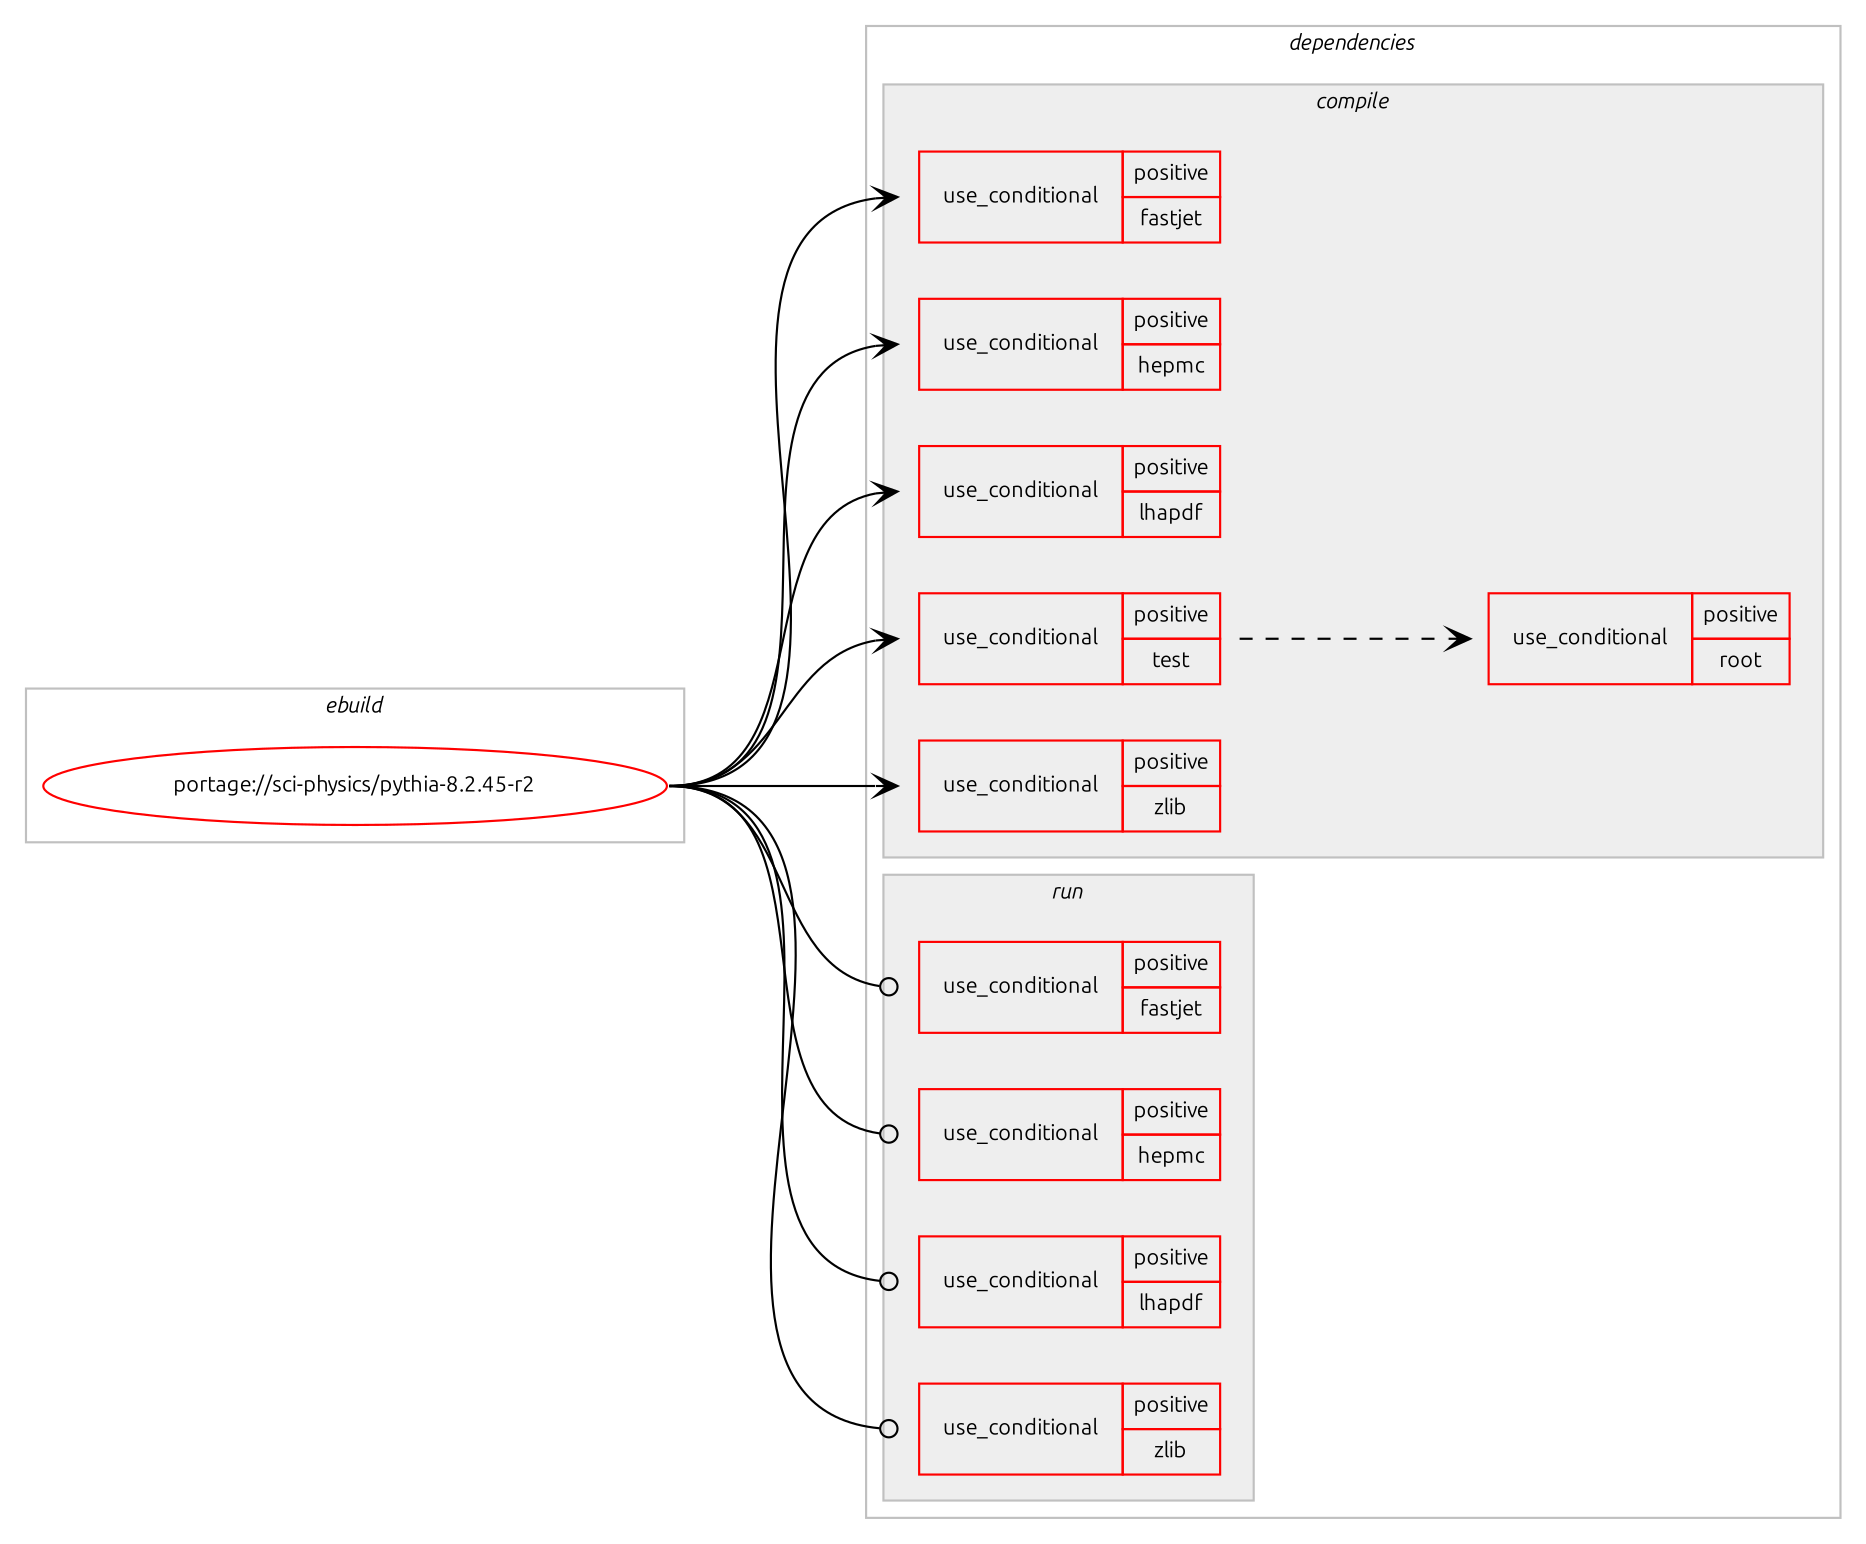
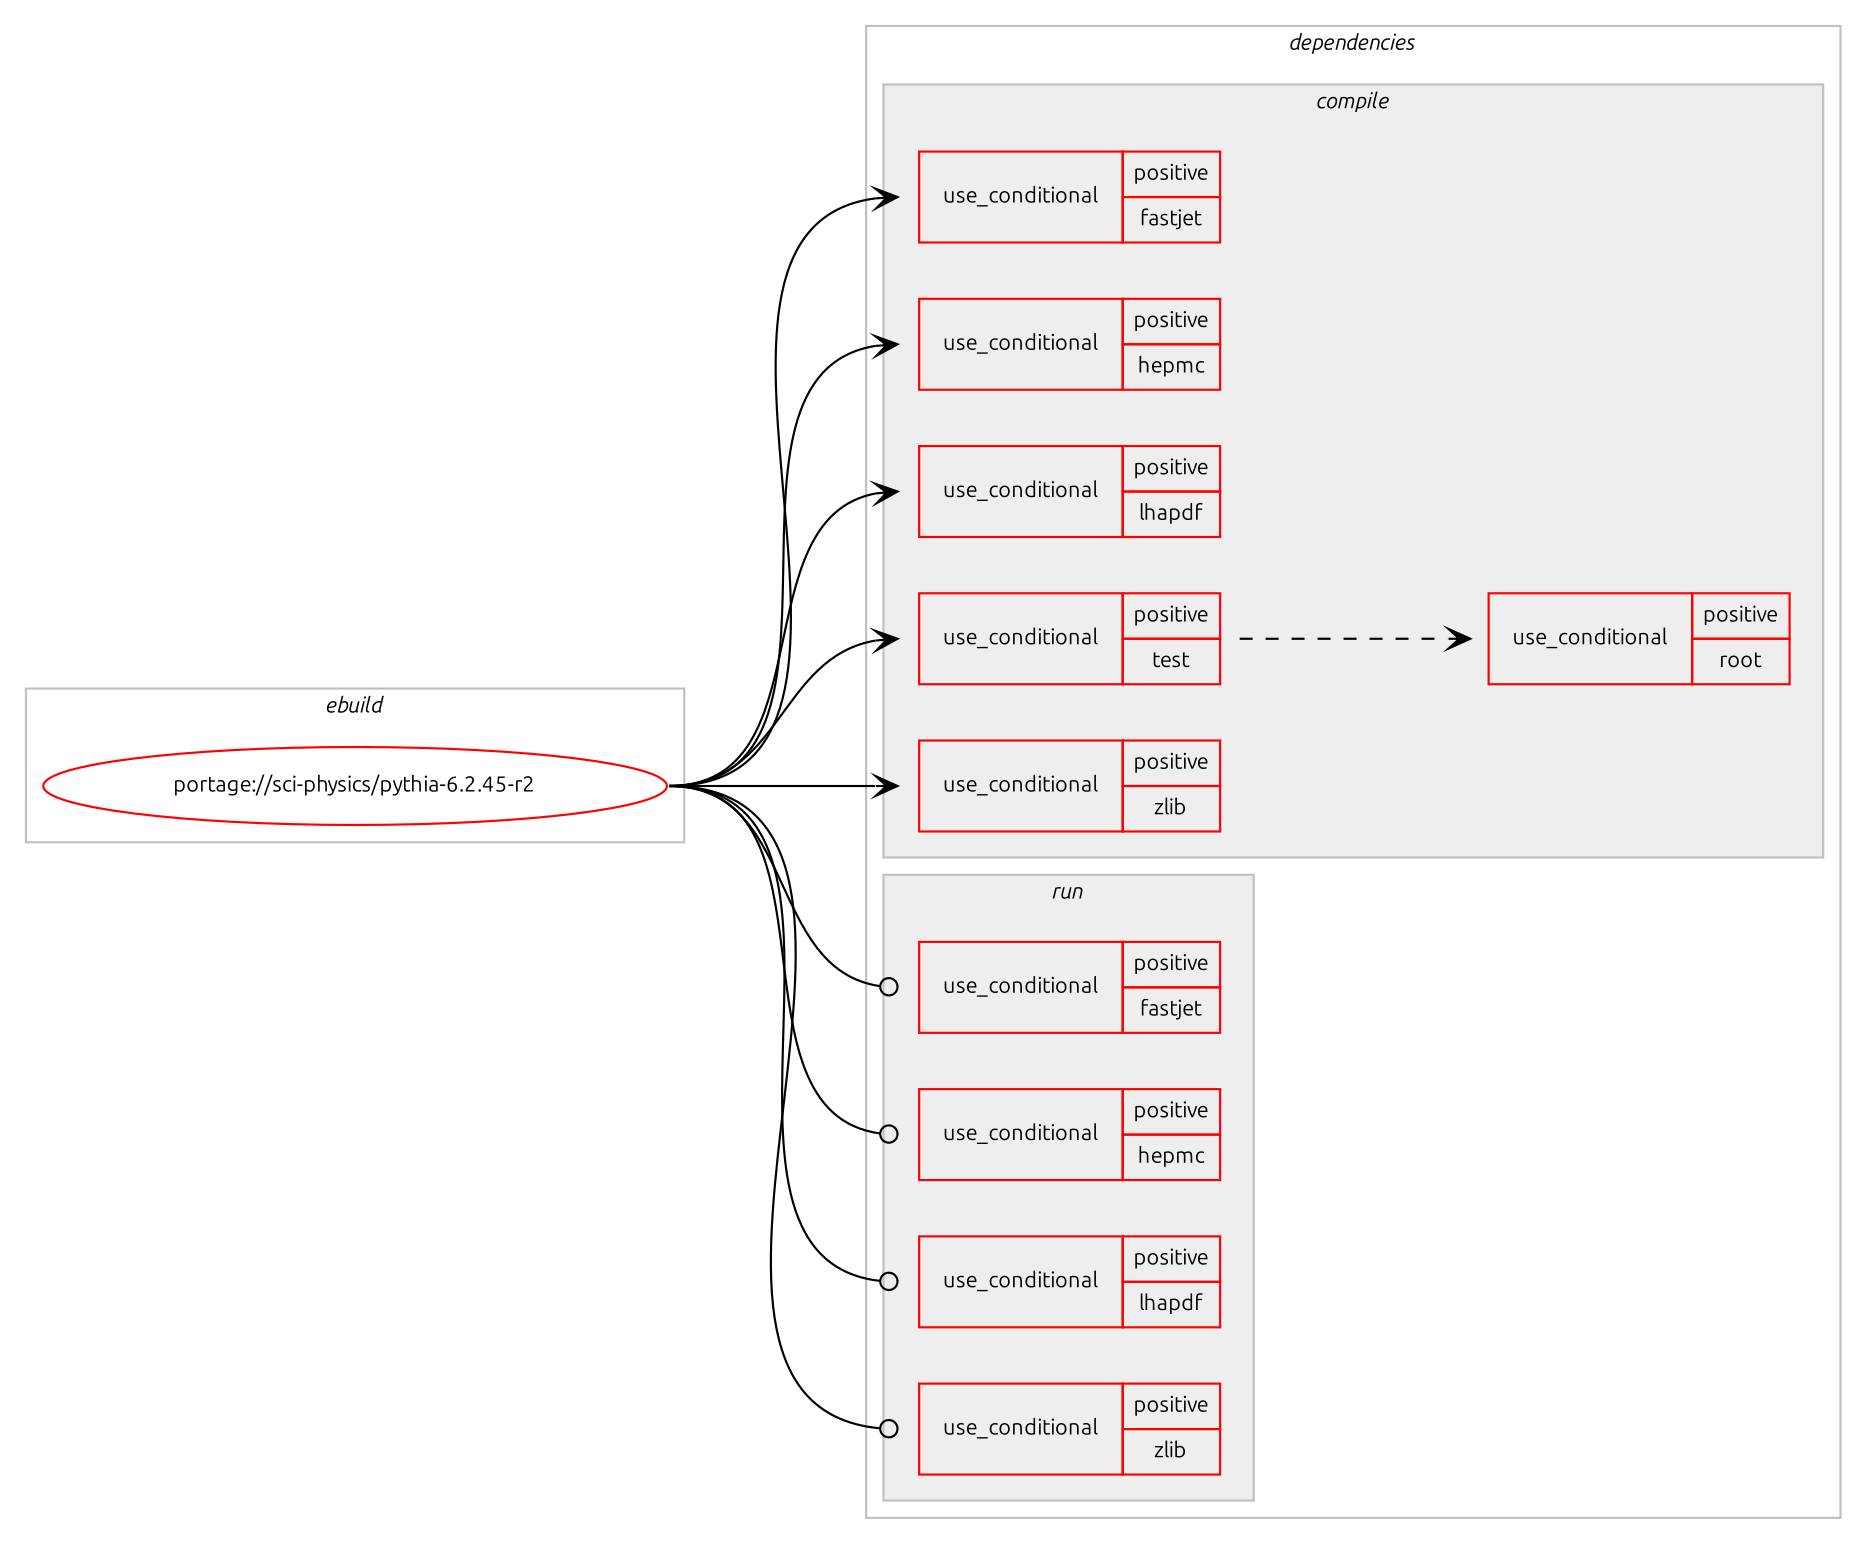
node "portage://sci-physics/pythia-8.2.45-r2": label "portage://sci-physics/pythia-8.2.45-r2" -> "portage://sci-physics/pythia-6.2.45-r2"
